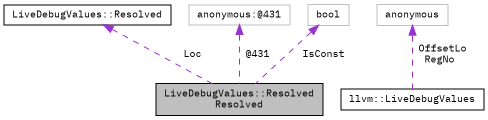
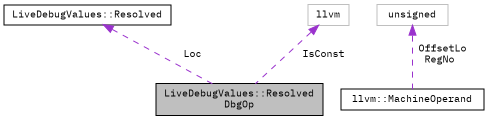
node "anonymous:@431": removed
node "bool": label "bool" -> "llvm"
node "anonymous": label "anonymous" -> "unsigned"
node "LiveDebugValues::Resolved Resolved": label "LiveDebugValues::Resolved Resolved" -> "LiveDebugValues::Resolved DbgOp"
node "llvm::LiveDebugValues": label "llvm::LiveDebugValues" -> "llvm::MachineOperand"
